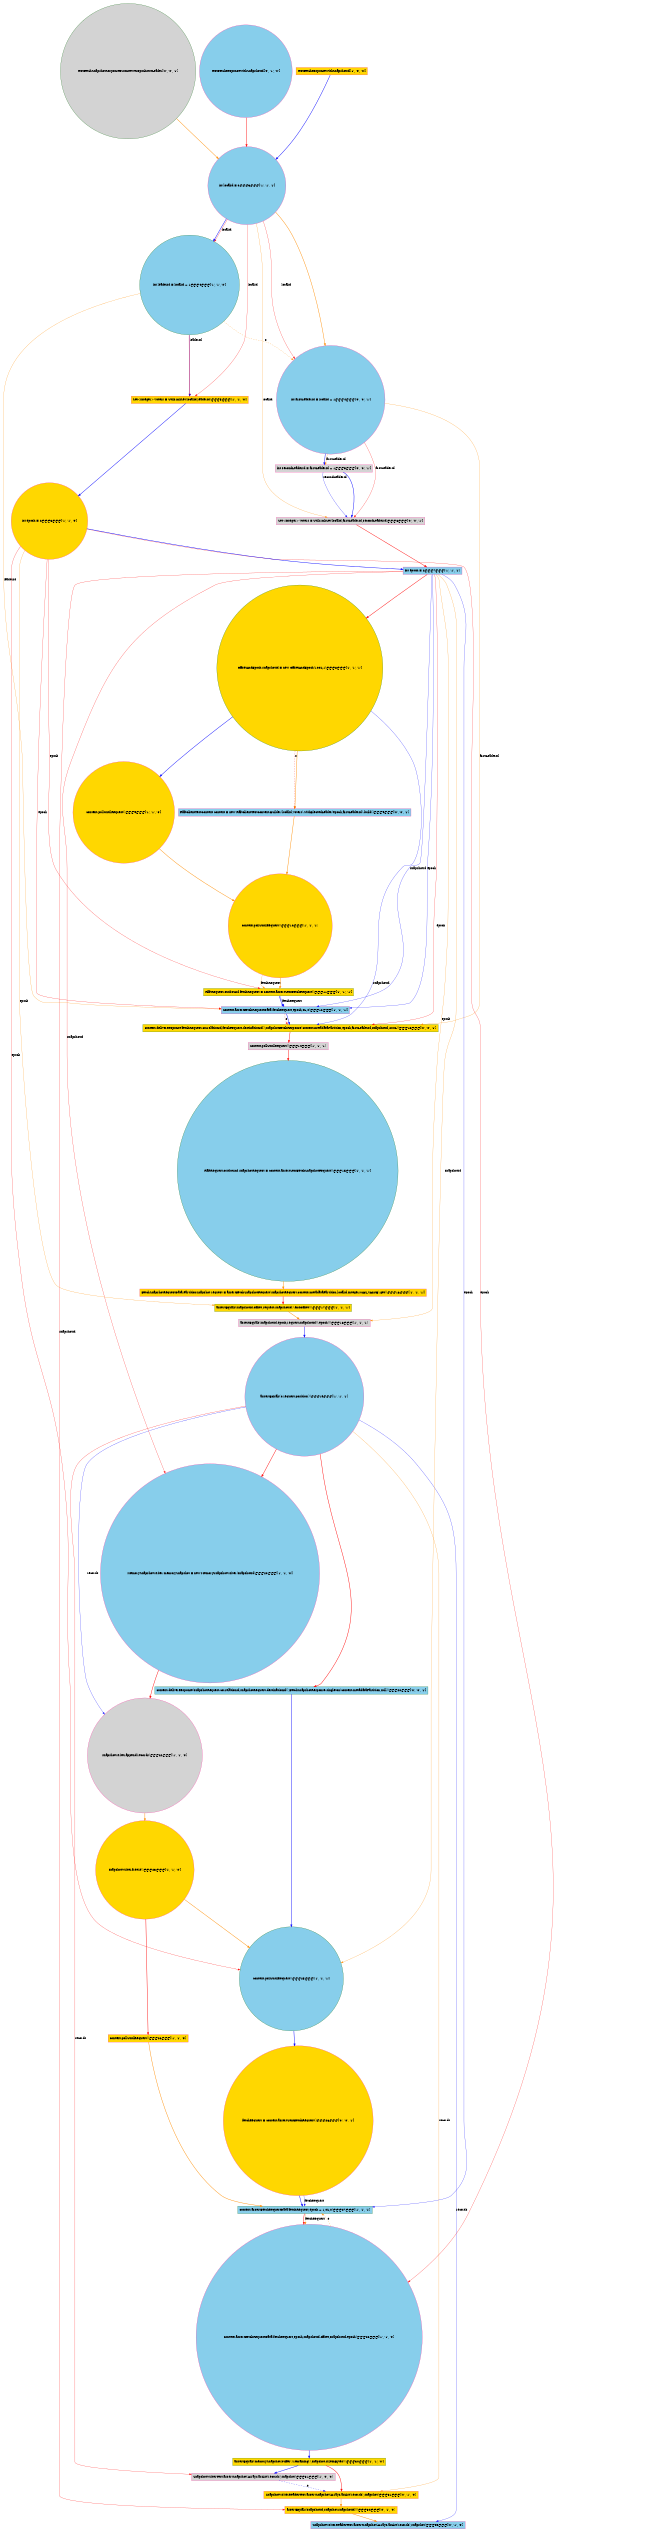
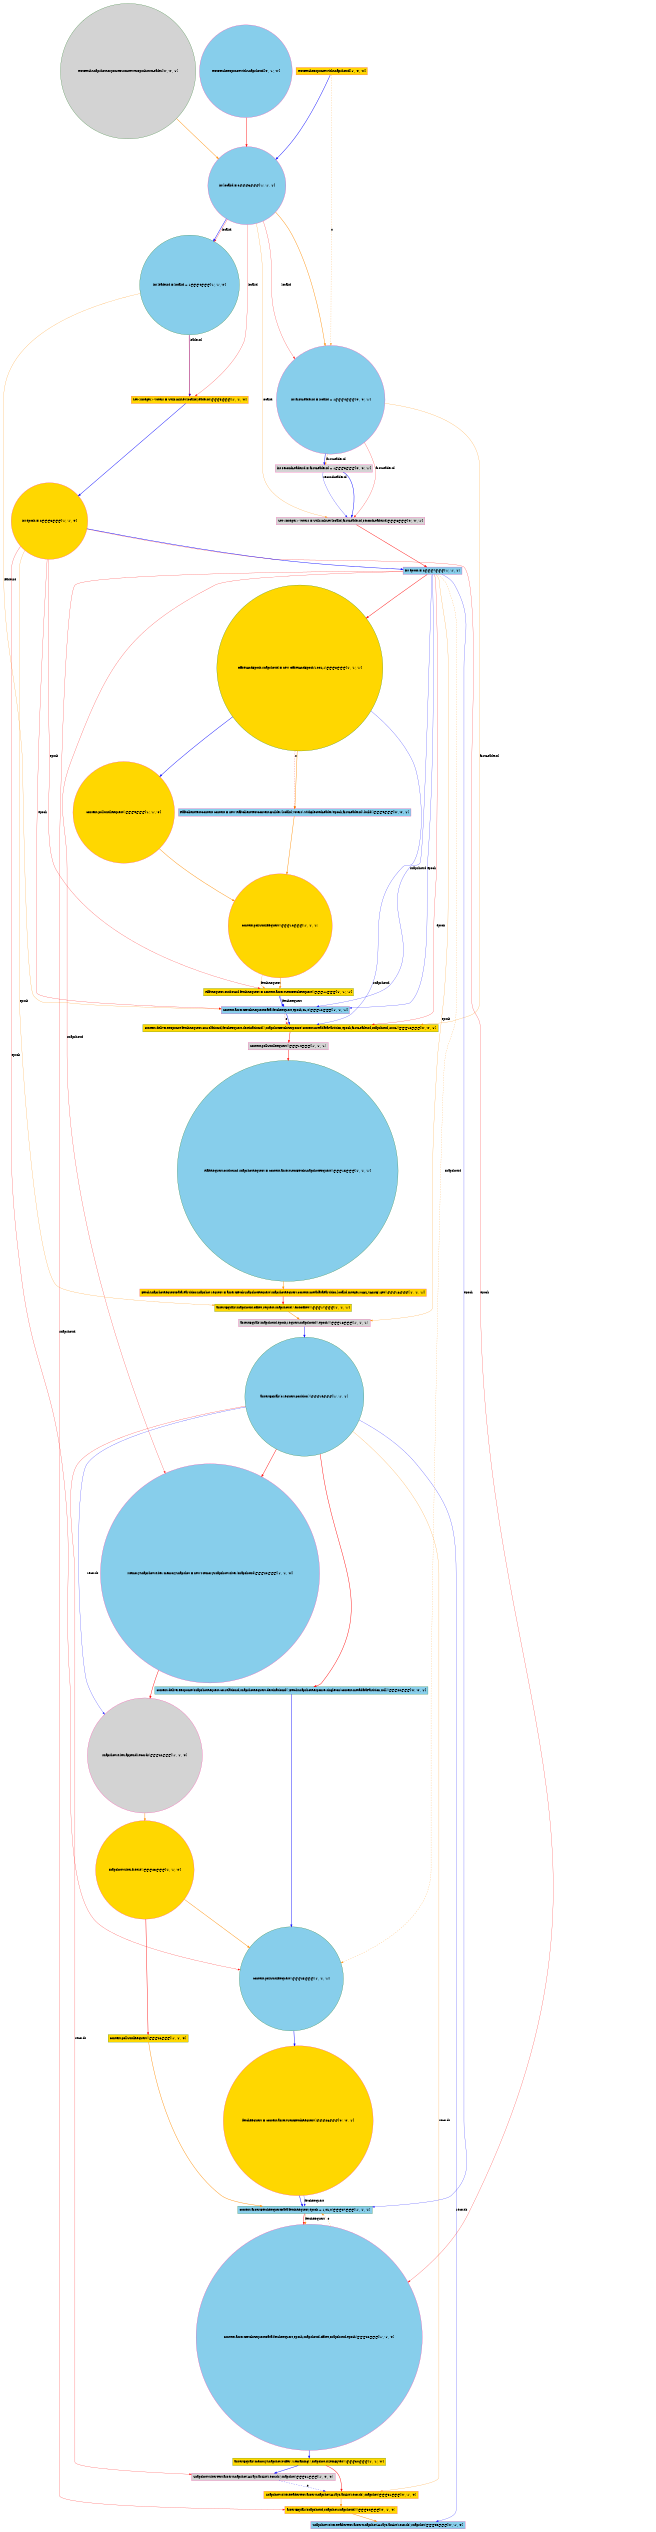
edge "int leaderId = localId + 1@@@4@@@['1', '1', '0']" -> "int firstLeaderId = localId + 1@@@4@@@['0', '0', '1']": now "testFetchResponseWithSnapshotId['1', '0', '0']" -> "int firstLeaderId = localId + 1@@@4@@@['0', '0', '1']"
edge "int epoch = 2@@@7@@@['1', '1', '1']" -> "context.pollUntilRequest()@@@25@@@['1', '1', '1']": style solid -> dashed
node "assertEquals(0,request.position())@@@19@@@['1', '1', '1']": color deeppink -> darkgreen
node "context.pollUntilRequest()@@@26@@@['1', '1', '0']": color deeppink -> darkgreen
